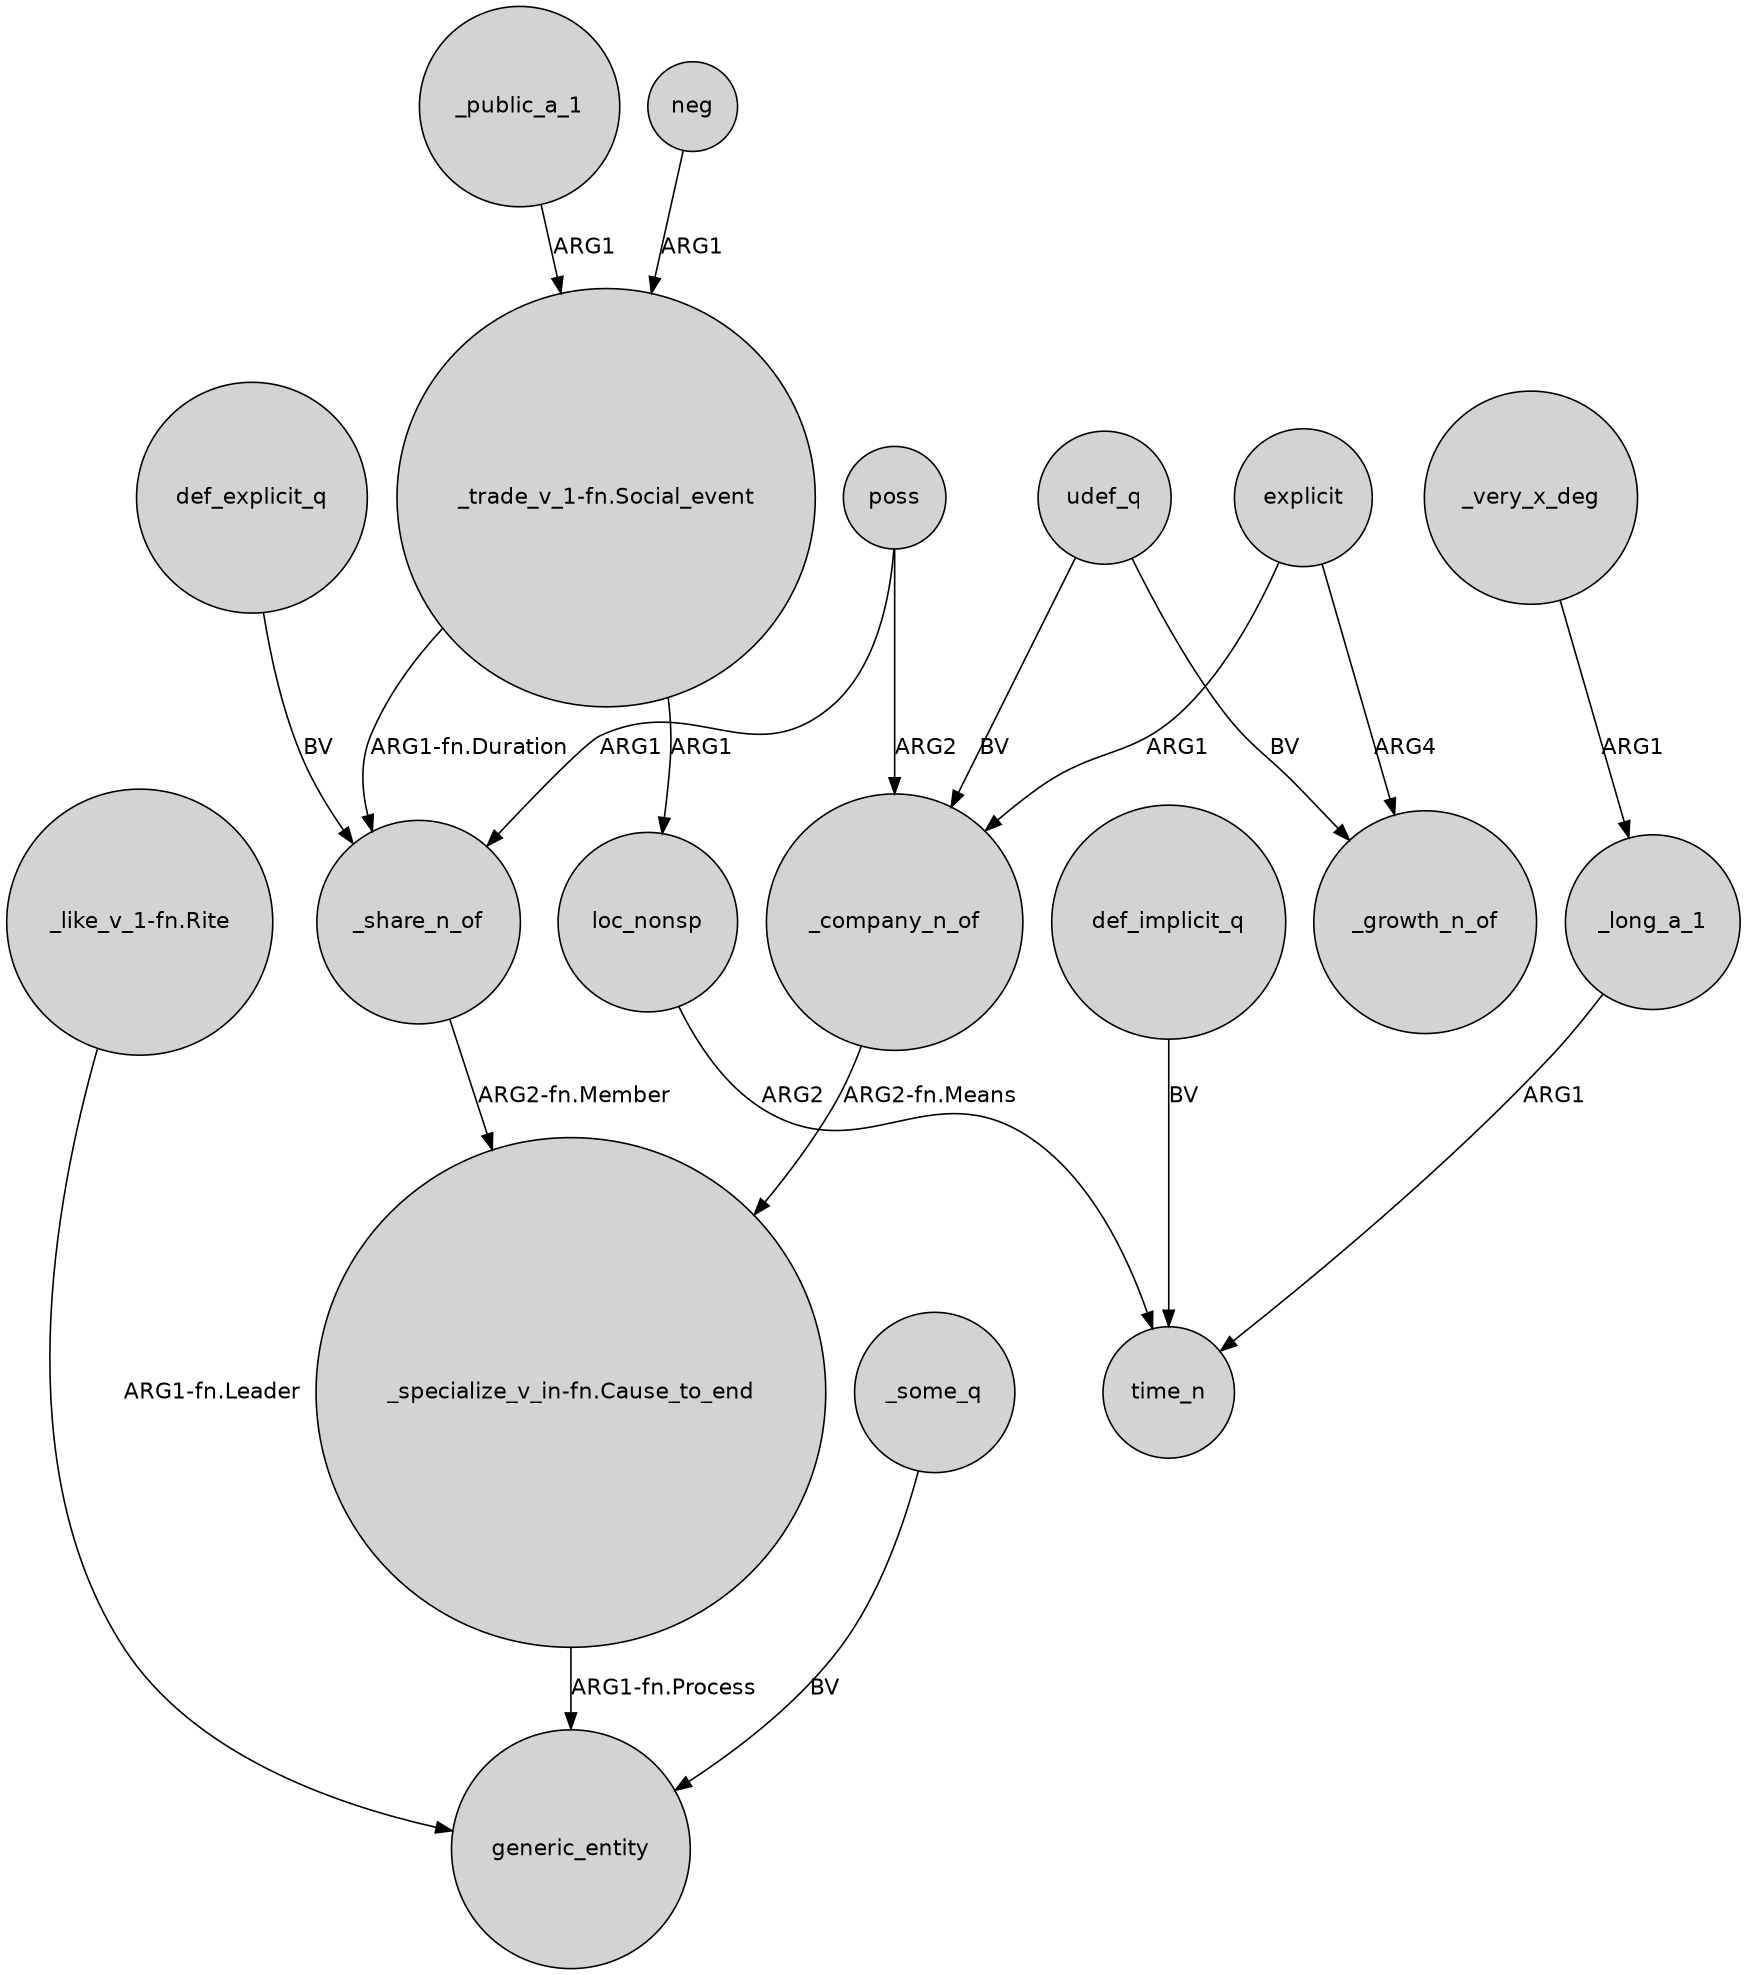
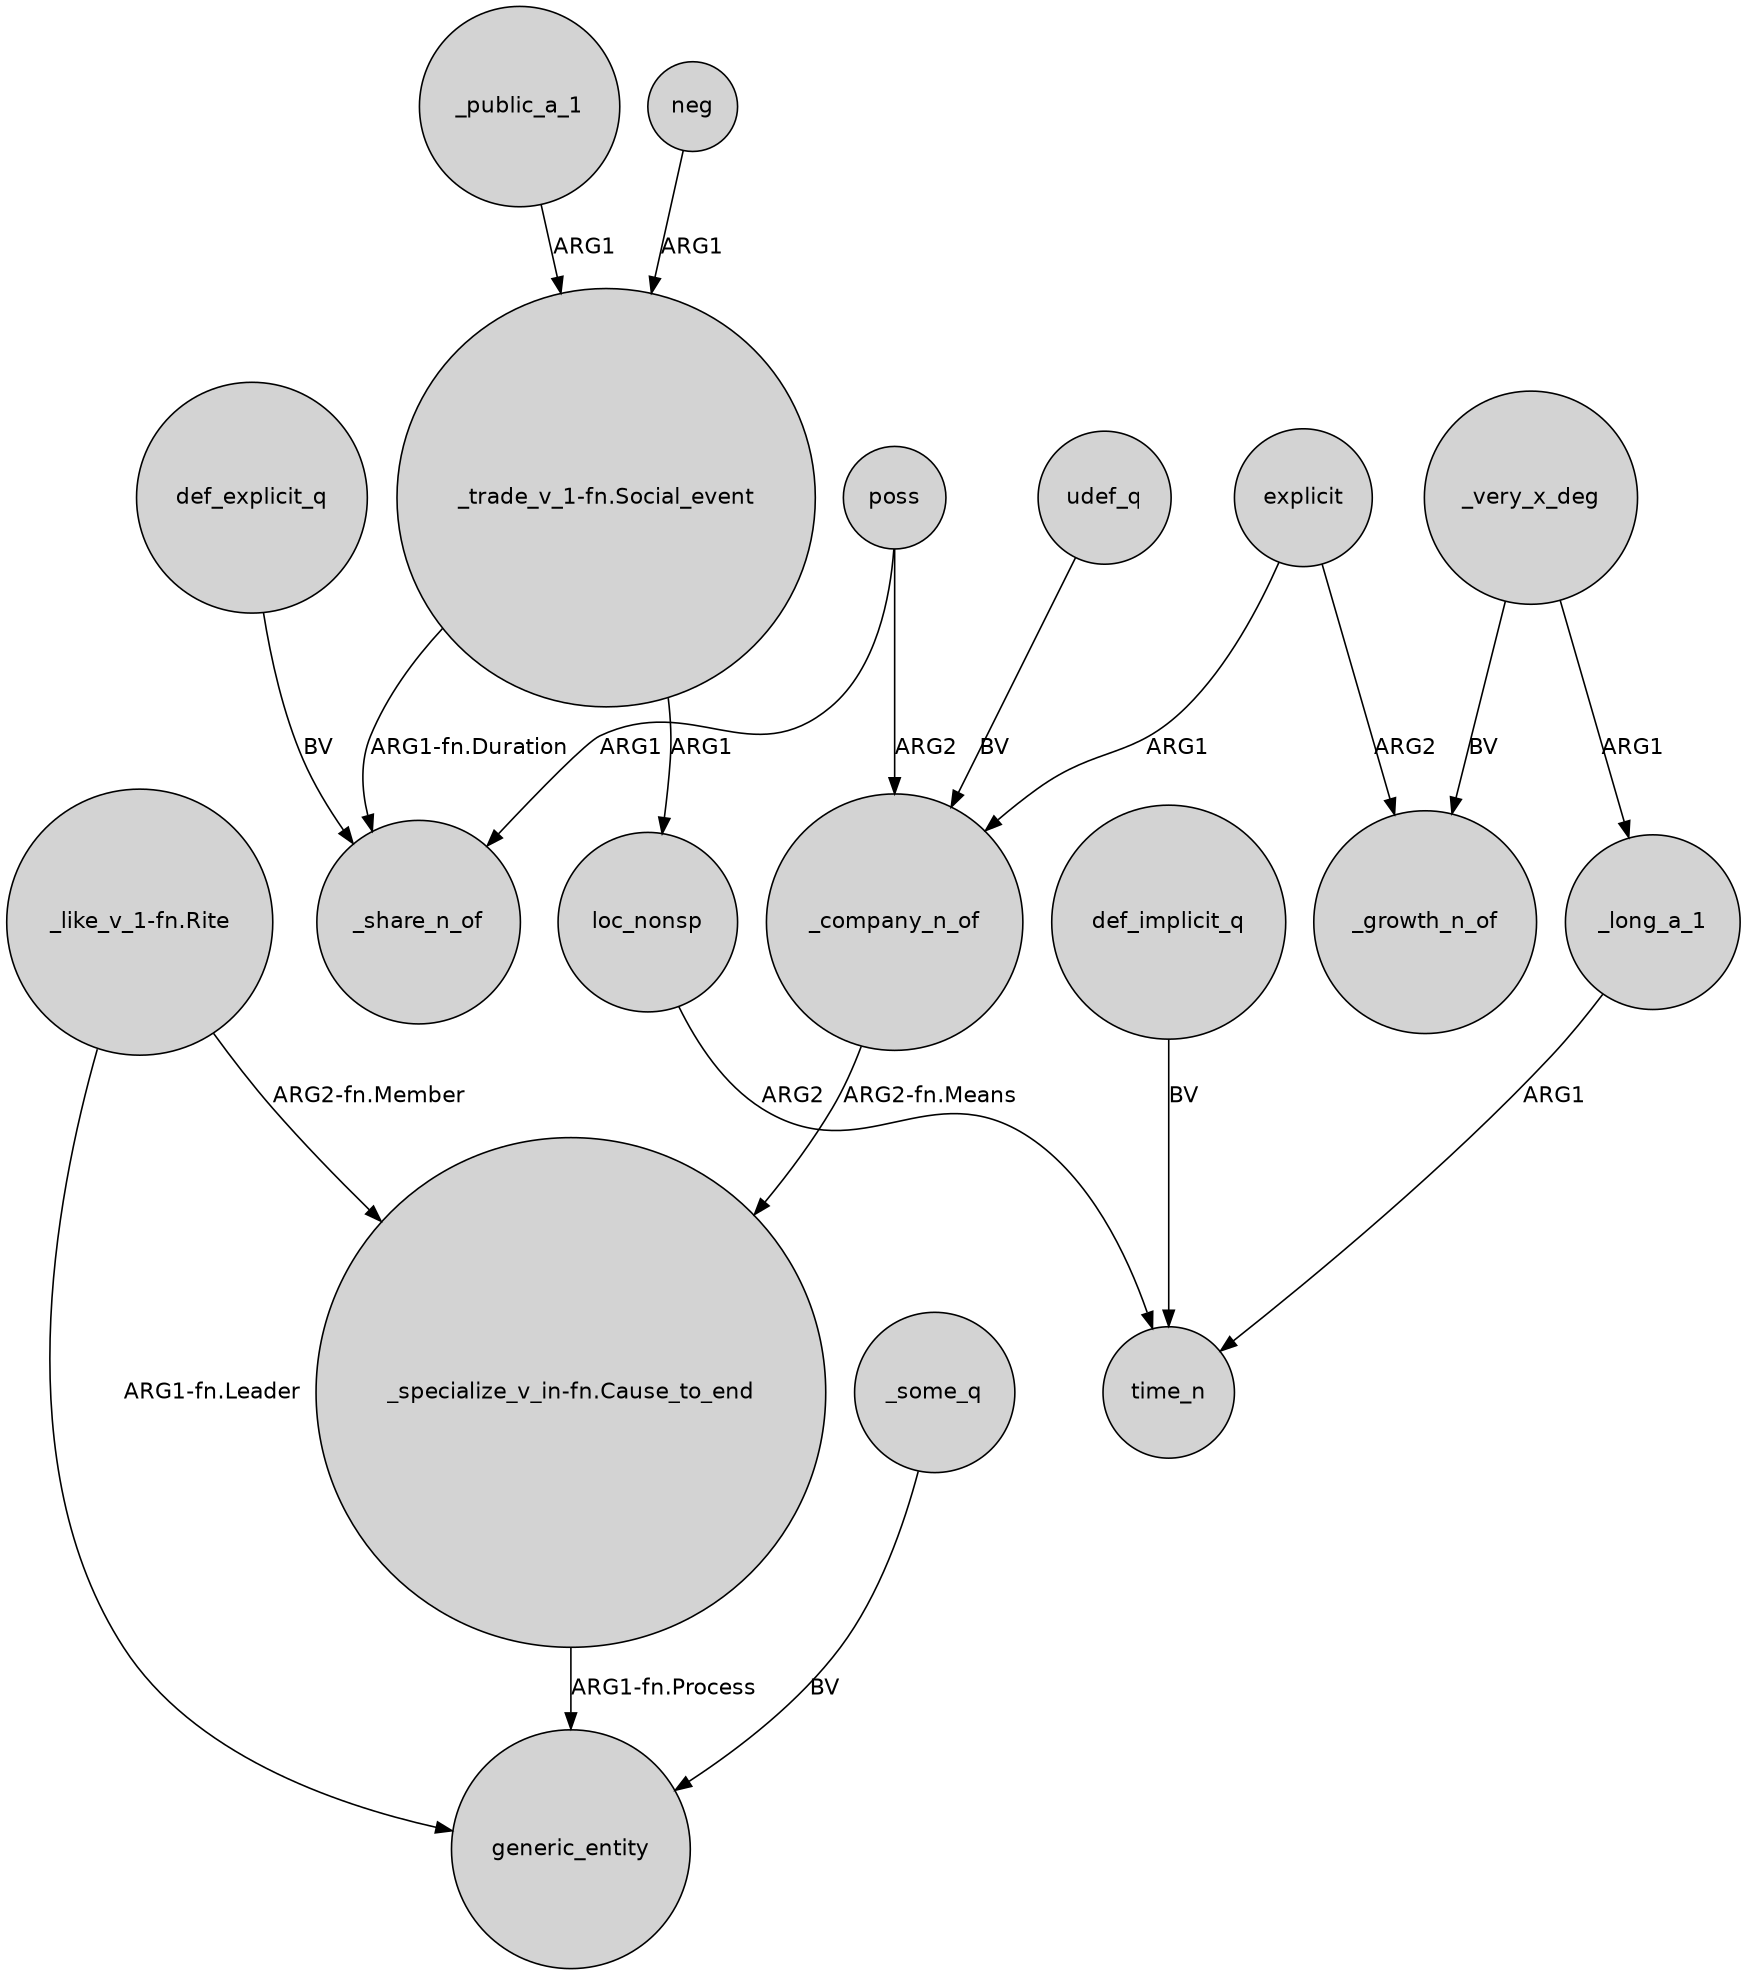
edge "udef_q" -> "_growth_n_of": now "_very_x_deg" -> "_growth_n_of"
edge "explicit" -> "_growth_n_of": label "ARG4" -> "ARG2"
edge "_share_n_of" -> "_specialize_v_in-fn.Cause_to_end": now "_like_v_1-fn.Rite" -> "_specialize_v_in-fn.Cause_to_end"
